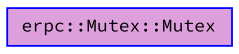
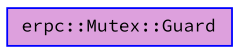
node "erpc::Mutex::Mutex": label "erpc::Mutex::Mutex" -> "erpc::Mutex::Guard"
